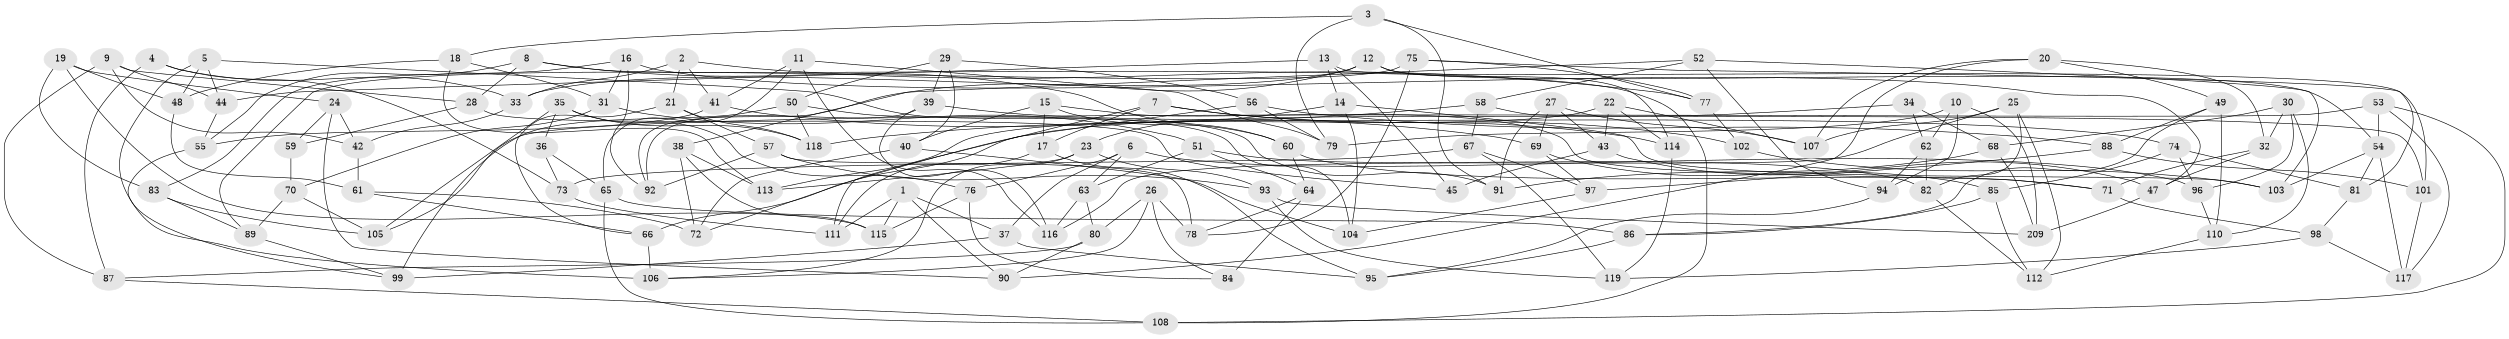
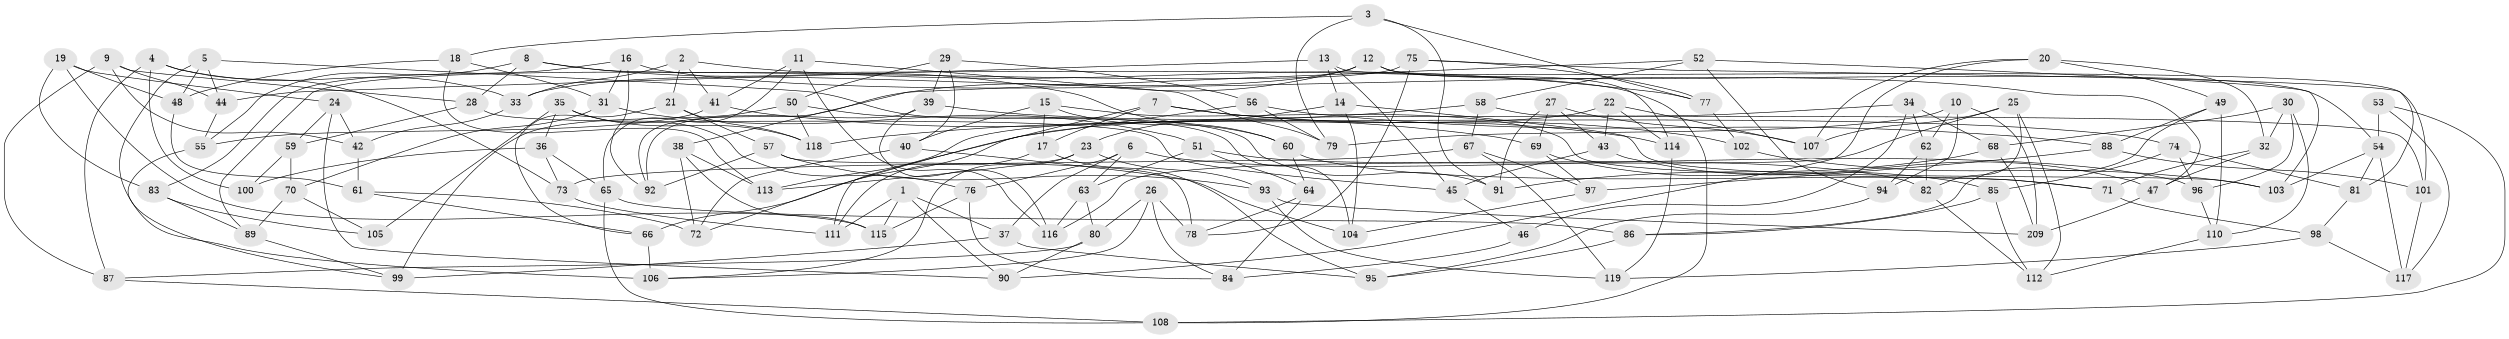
edge "53" -- "105": removed
node "100": added
node "46": added
